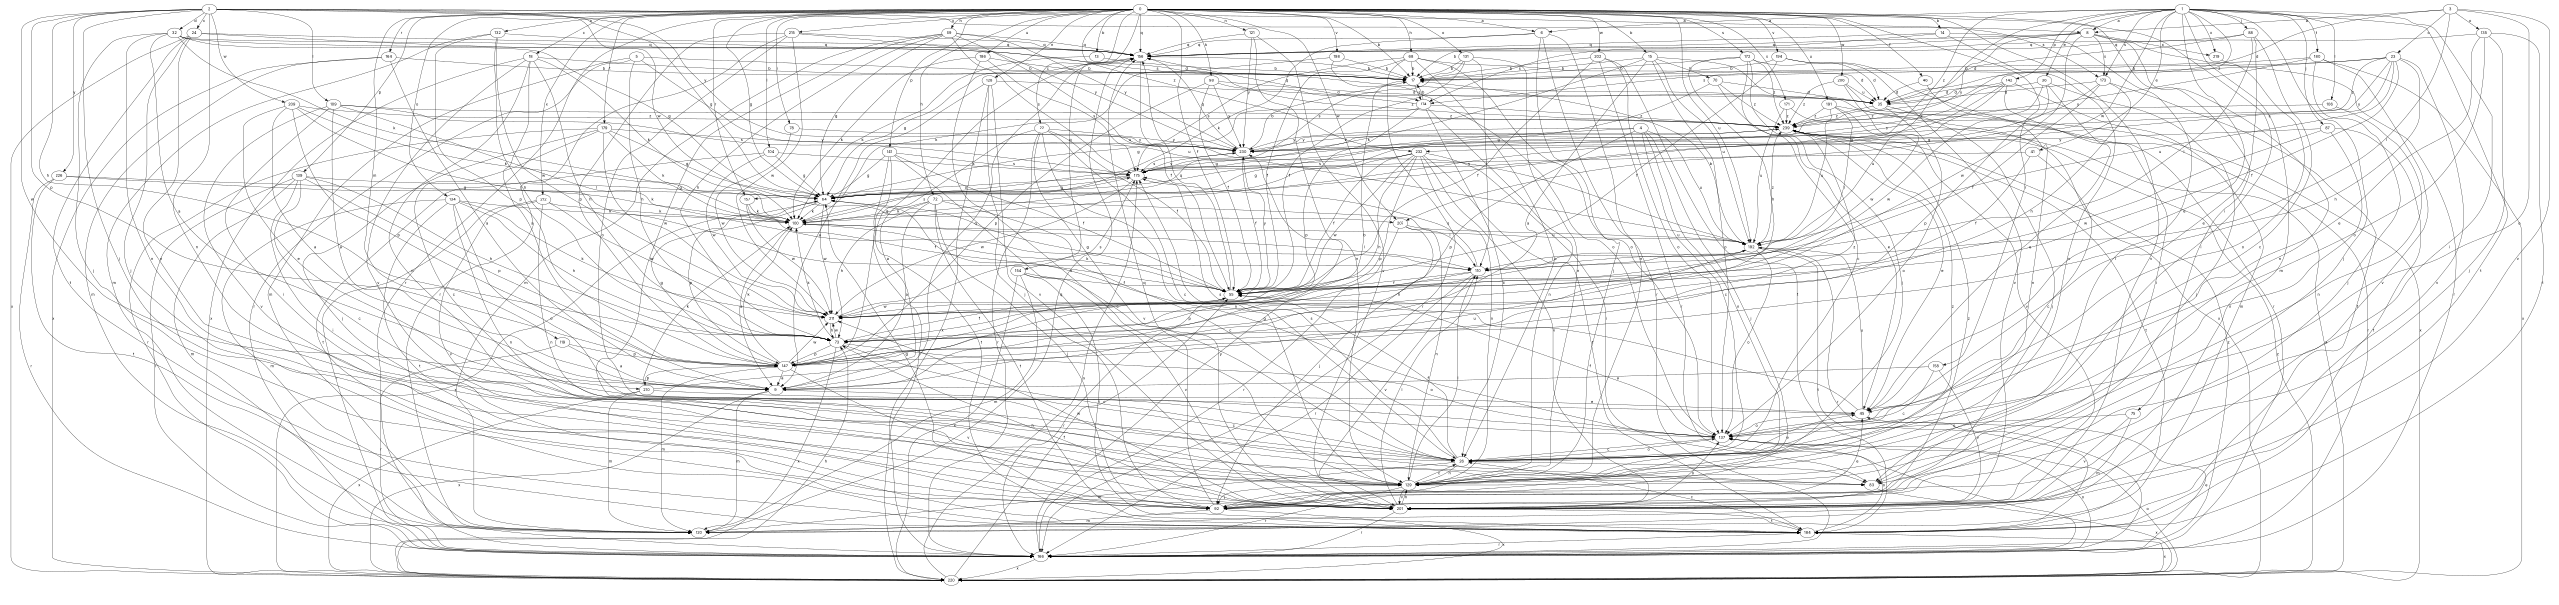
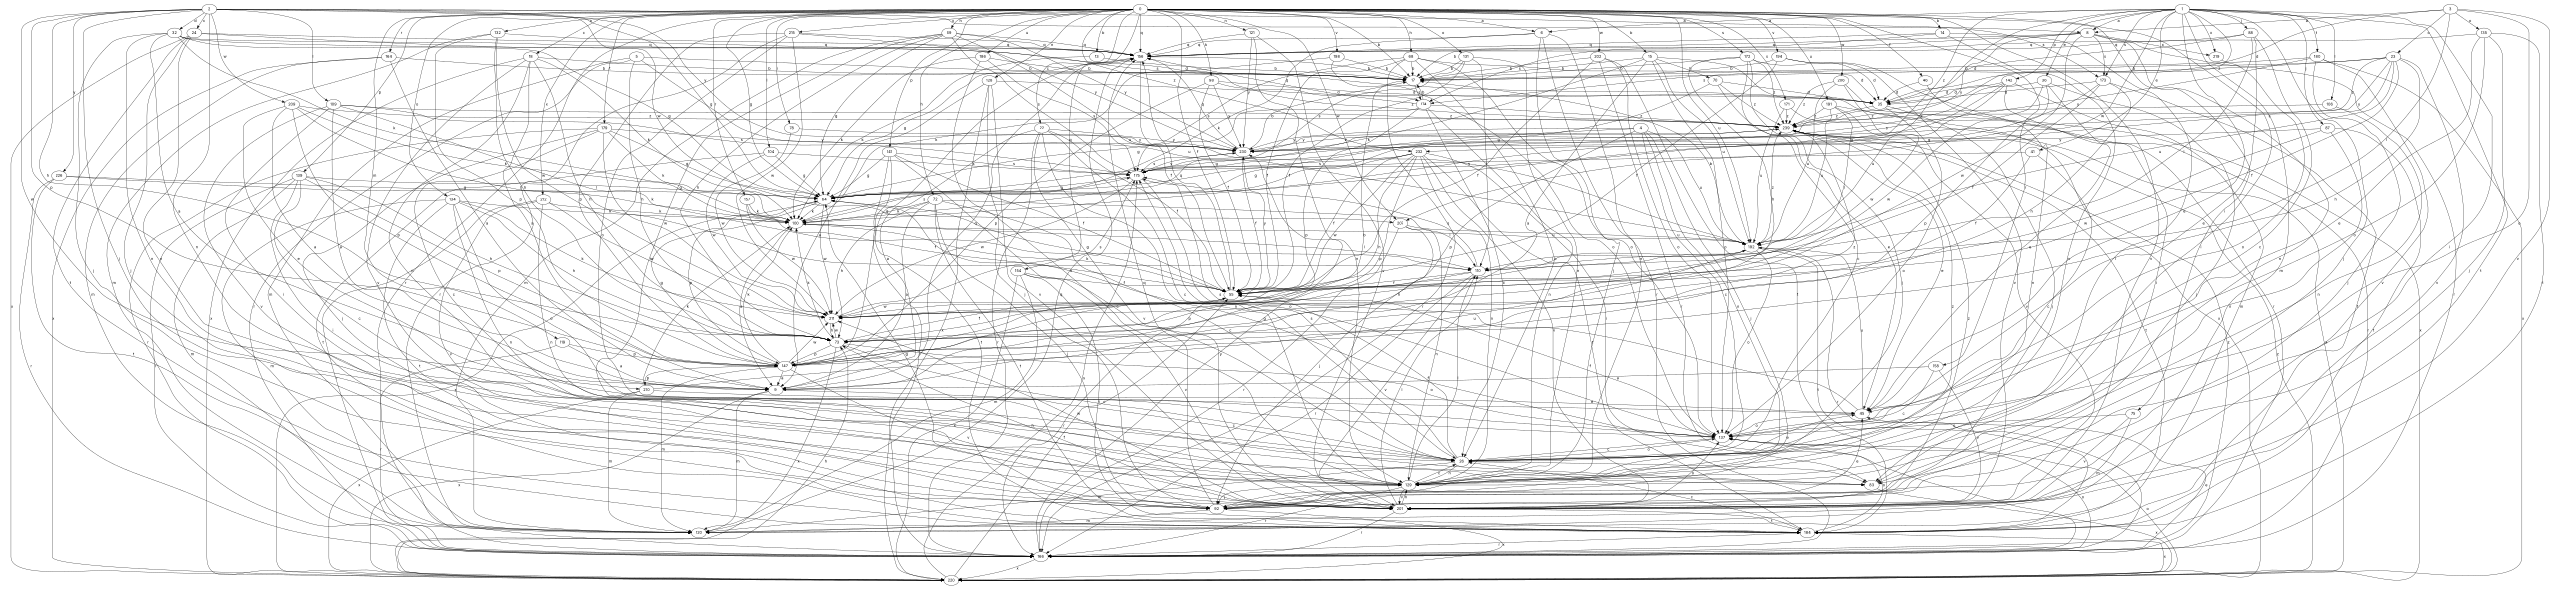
edge "206" -> "35": now "206" -> "192"
edge "175" -> "157": now "175" -> "137"
